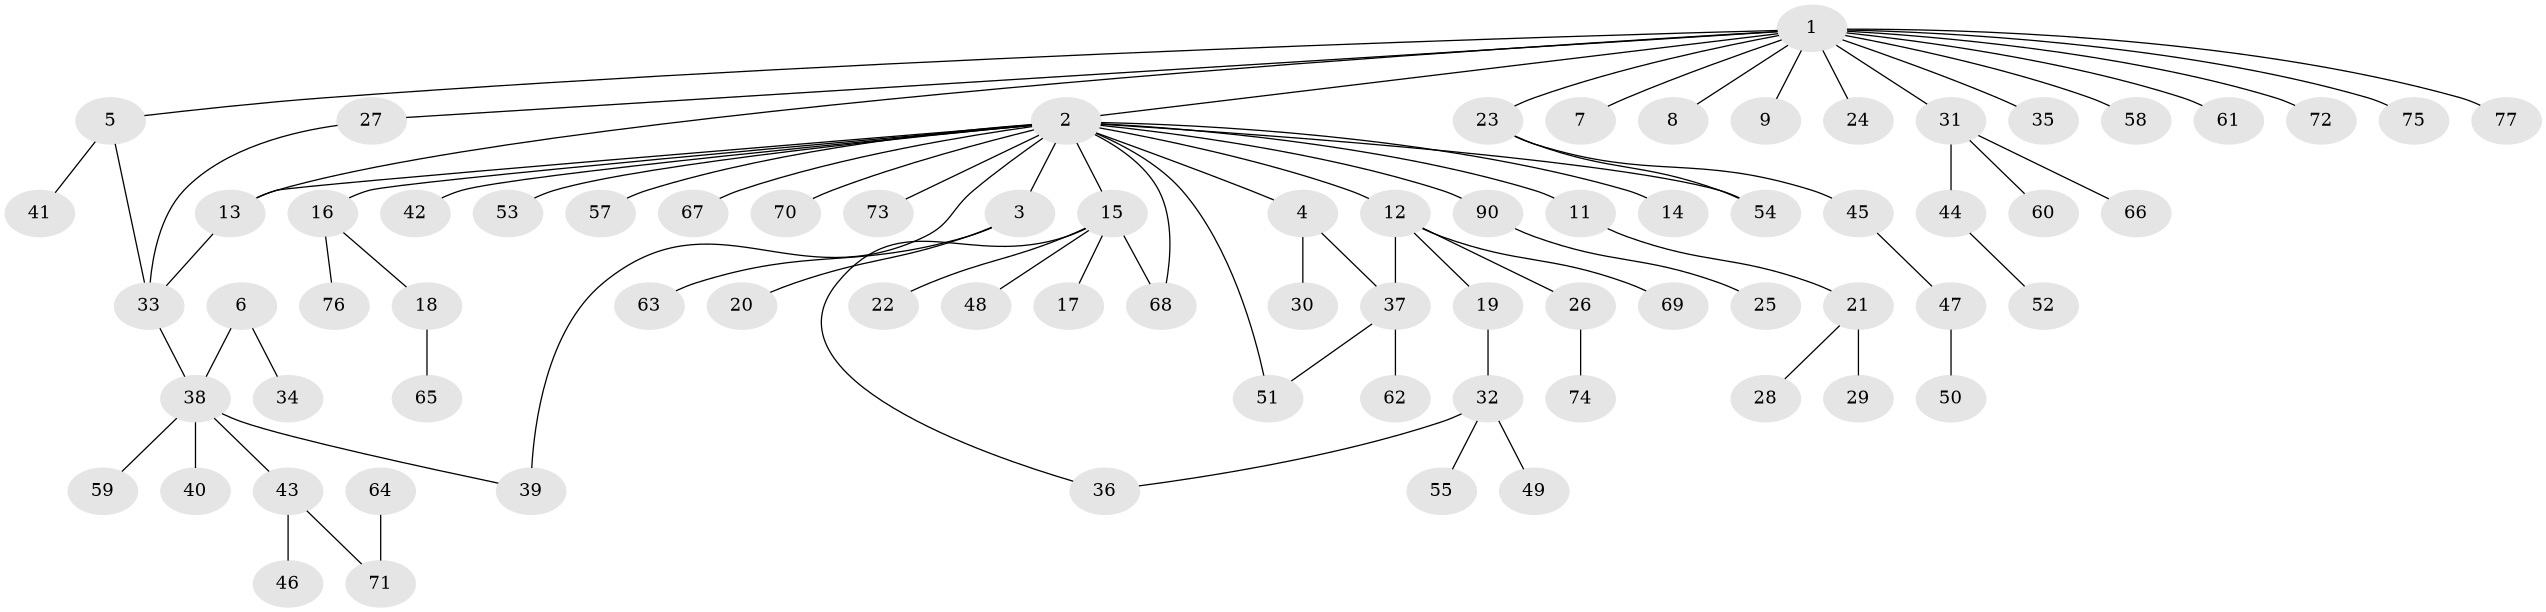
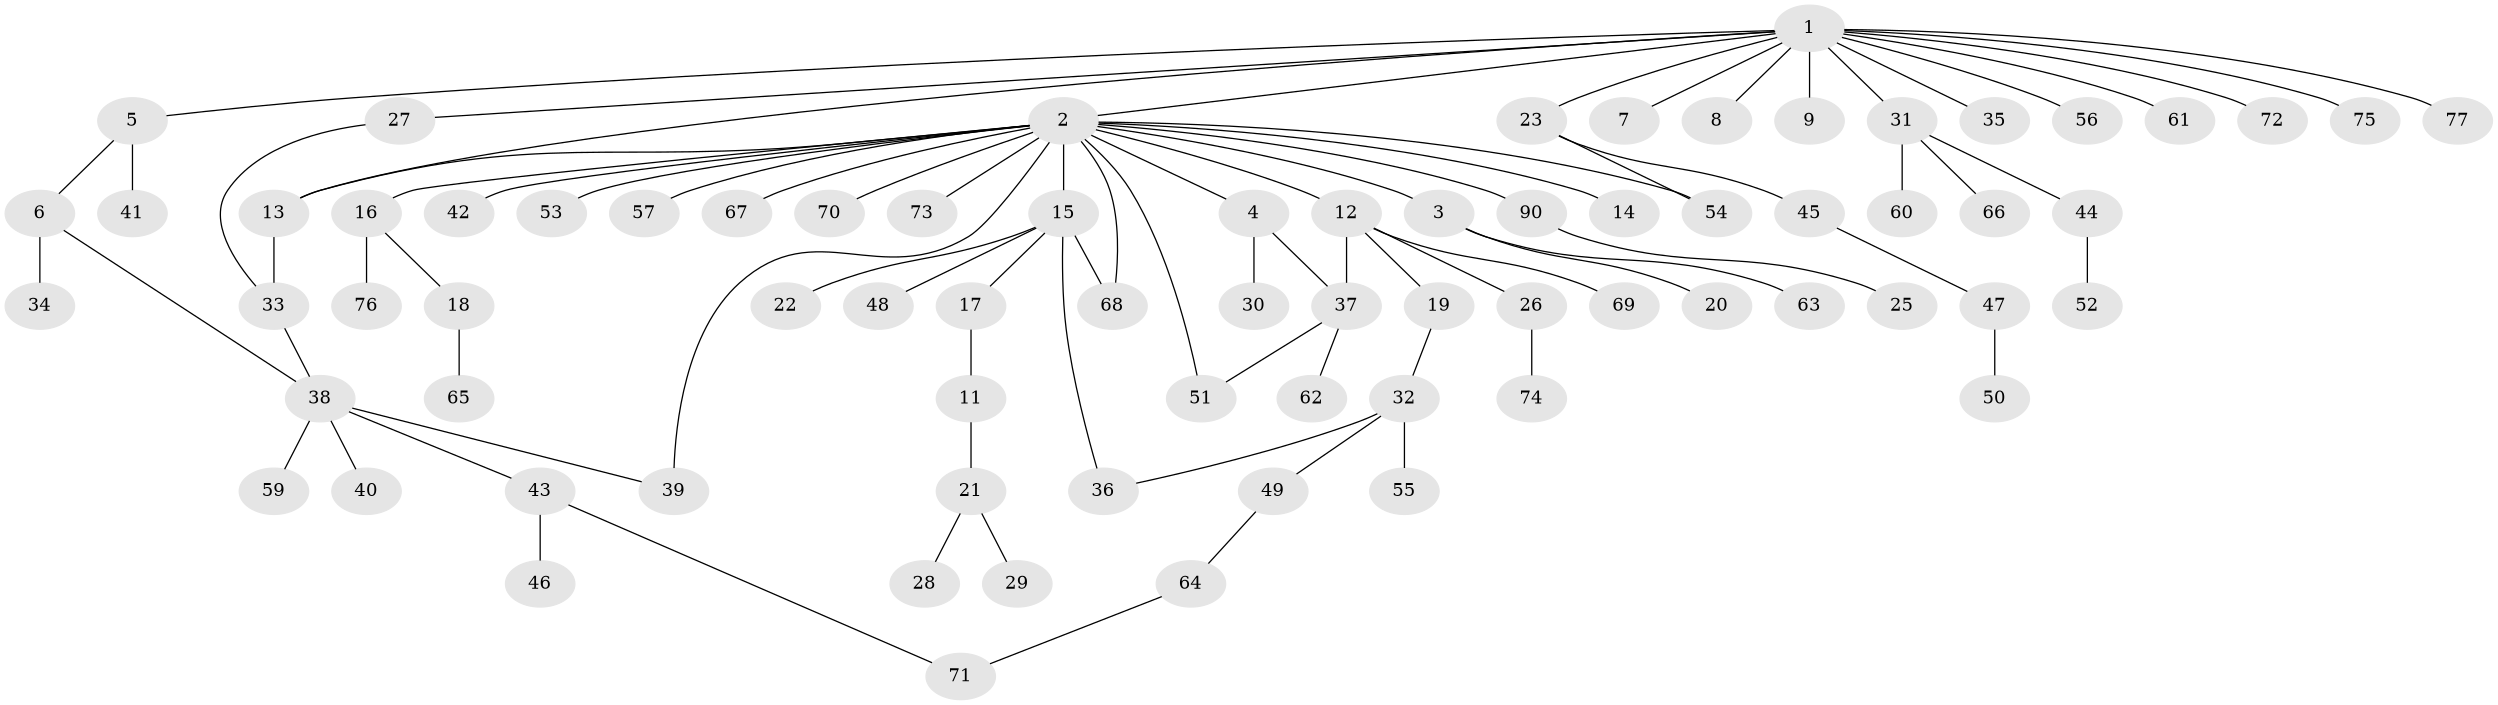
node "24": removed
node "58": label "58" -> "56"
edge "2" -- "11": now "17" -- "11"
edge "5" -- "33": now "5" -- "6"
edge "49" -- "64": added
